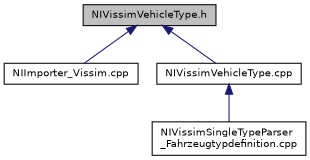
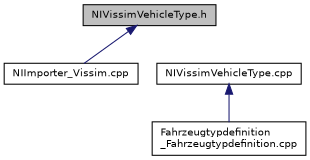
edge "NIVissimVehicleType.cpp" -> "NIVissimVehicleType.h": removed
node "NIVissimSingleTypeParser _Fahrzeugtypdefinition.cpp": label "NIVissimSingleTypeParser _Fahrzeugtypdefinition.cpp" -> "Fahrzeugtypdefinition _Fahrzeugtypdefinition.cpp"
